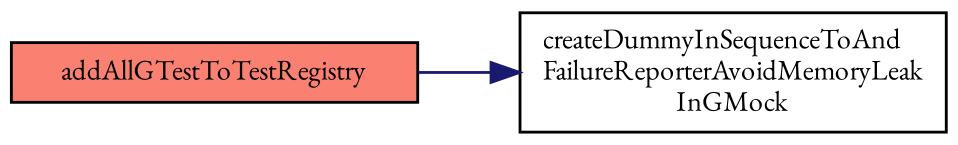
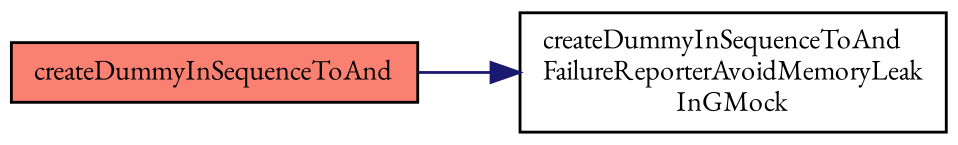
node "addAllGTestToTestRegistry": label "addAllGTestToTestRegistry" -> "createDummyInSequenceToAnd"
